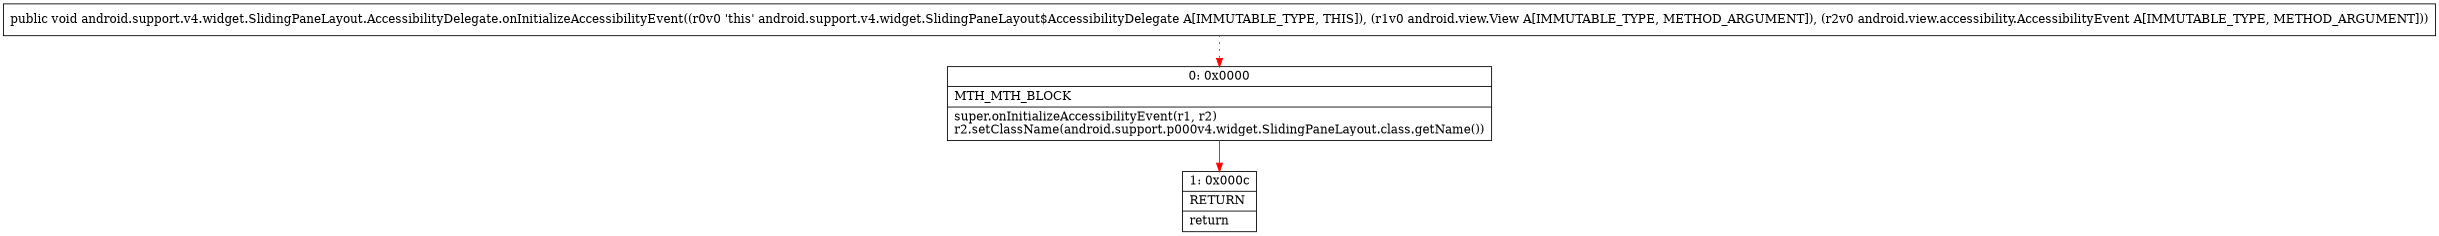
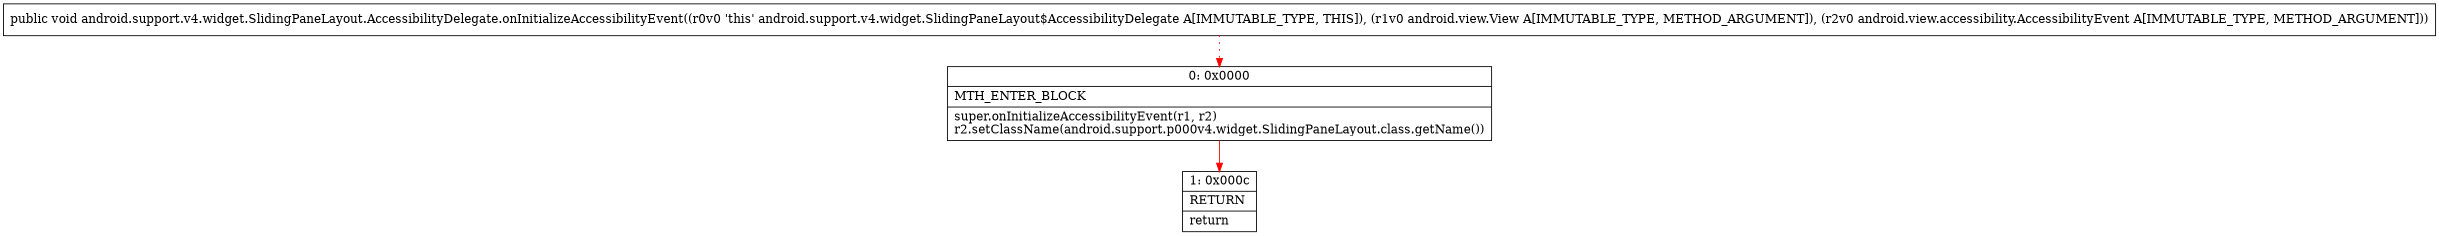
node "0: 0x0000": text "MTH_MTH_BLOCK" -> "MTH_ENTER_BLOCK"
